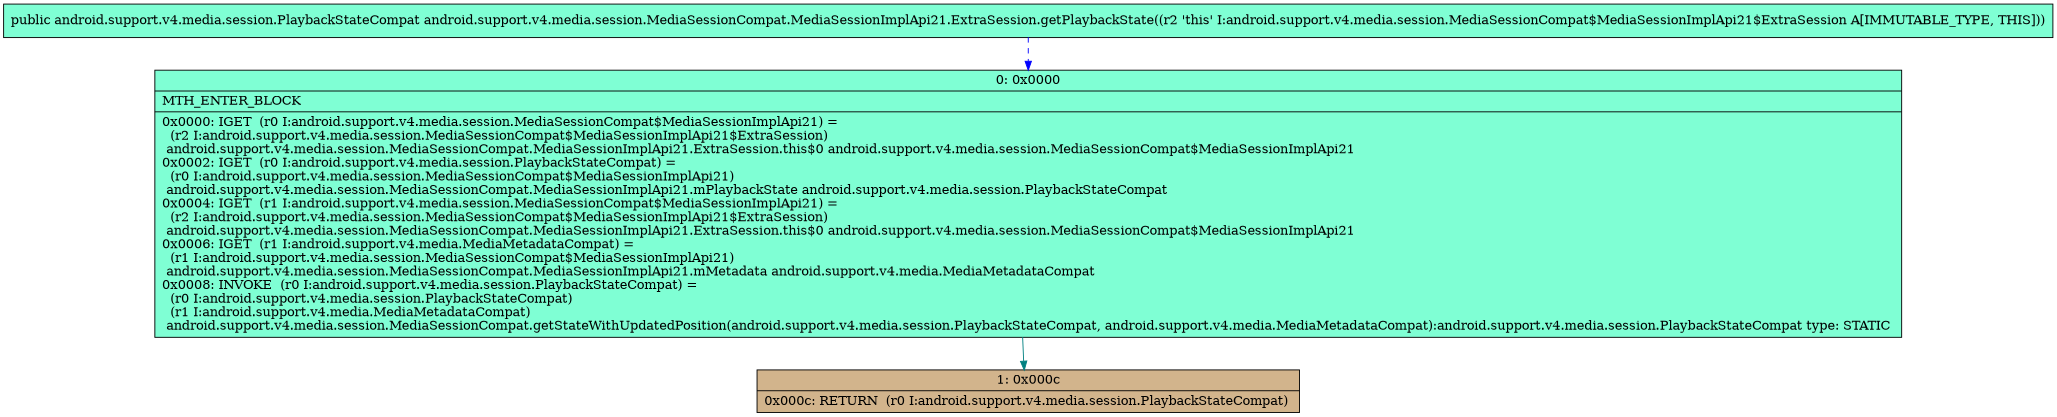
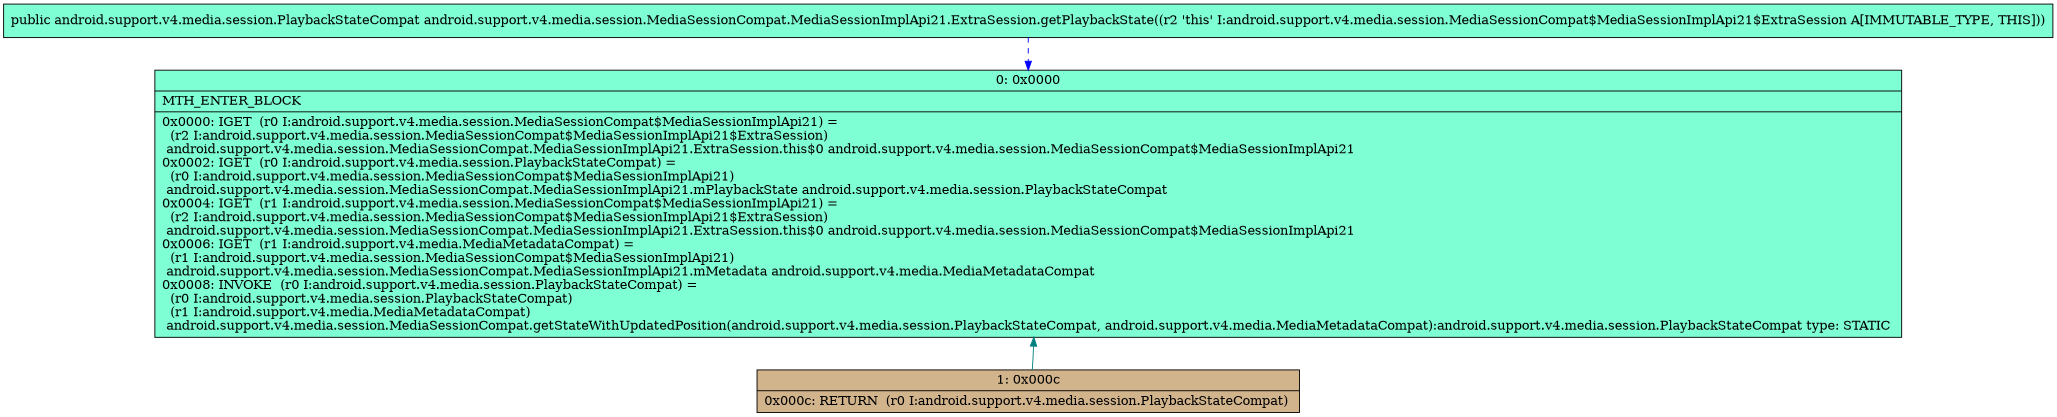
edge "0: 0x0000" -> "1: 0x000c": reversed
